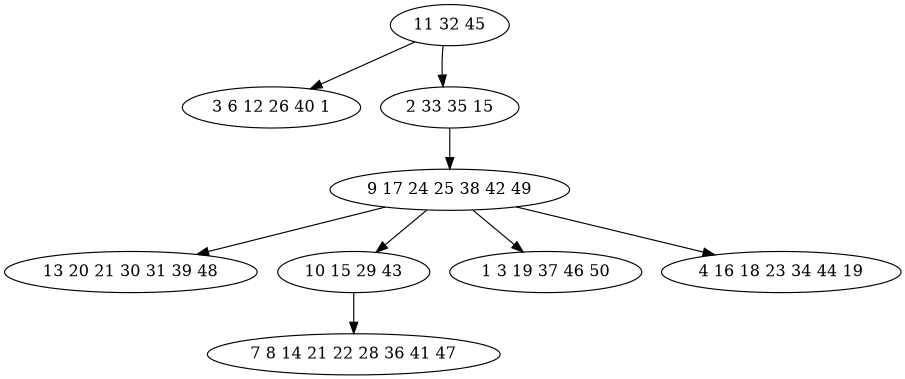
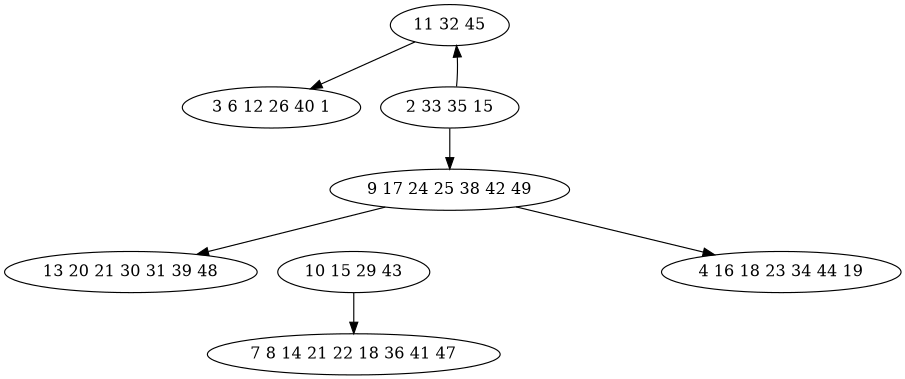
edge "11 32 45" -> "2 33 35 15": reversed
edge "9 17 24 25 38 42 49" -> "10 15 29 43": removed
node "1 3 19 37 46 50": removed
node "7 8 14 21 22 28 36 41 47": label "7 8 14 21 22 28 36 41 47" -> "7 8 14 21 22 18 36 41 47"
